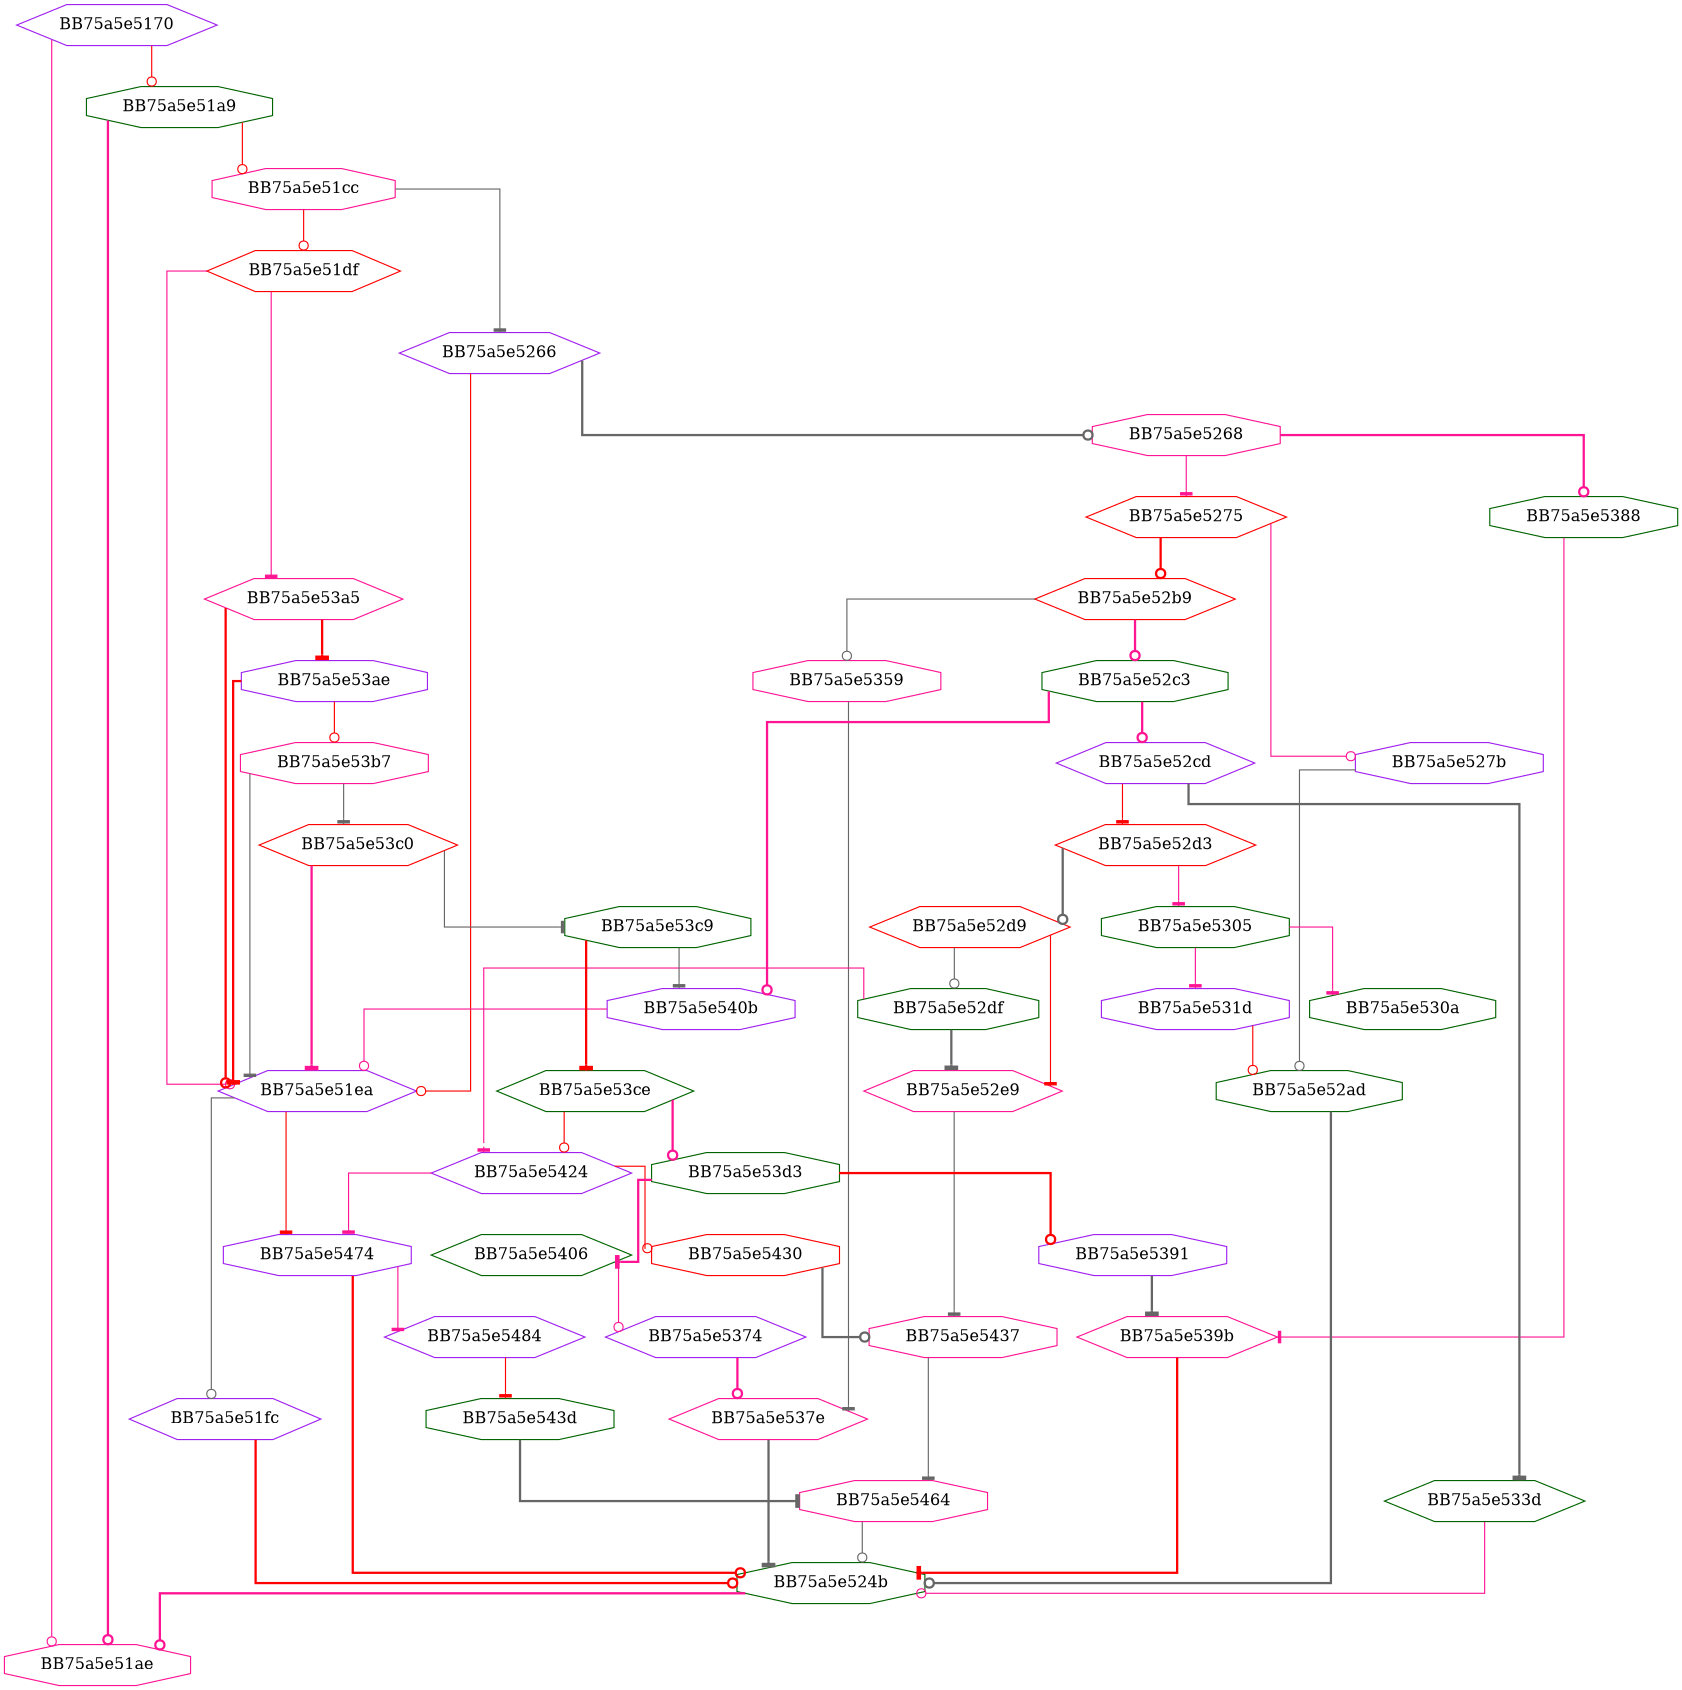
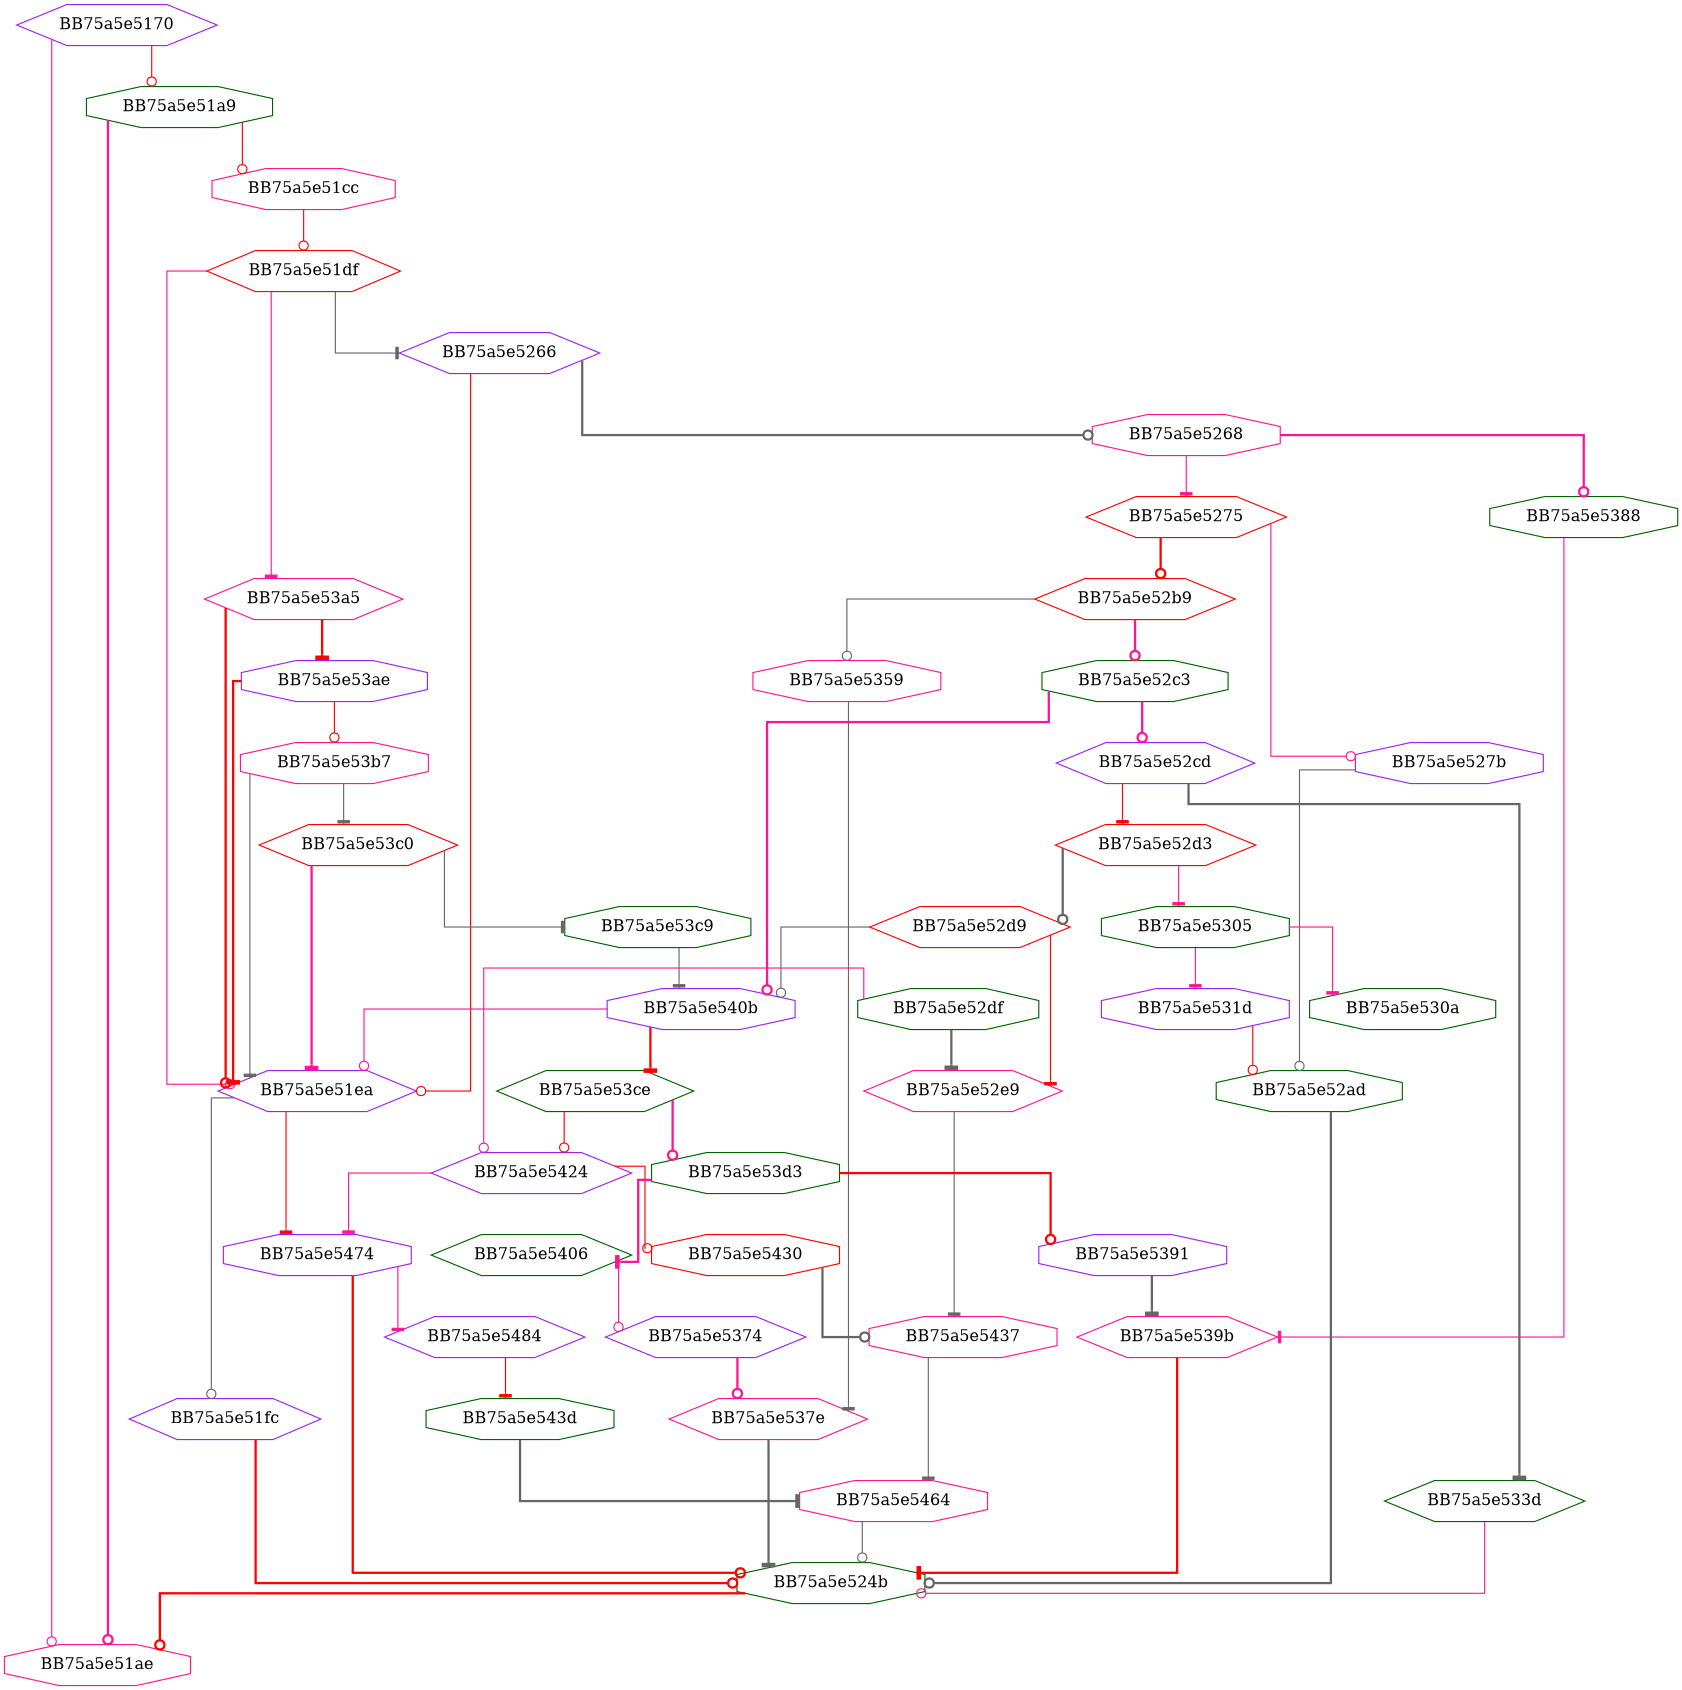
edge "BB75a5e51cc" -> "BB75a5e5266": now "BB75a5e51df" -> "BB75a5e5266"
edge "BB75a5e52d9" -> "BB75a5e52df": now "BB75a5e52d9" -> "BB75a5e540b"
edge "BB75a5e52df" -> "BB75a5e5424": arrowhead tee -> odot
edge "BB75a5e53c9" -> "BB75a5e53ce": now "BB75a5e540b" -> "BB75a5e53ce"
edge "BB75a5e524b" -> "BB75a5e51ae": color deeppink -> red
